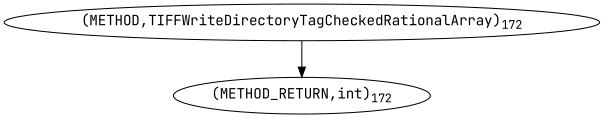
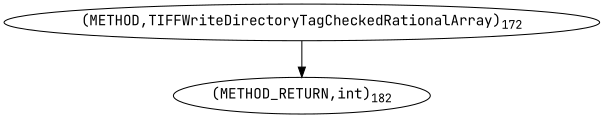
node "(METHOD_RETURN,int)": text "172" -> "182"
